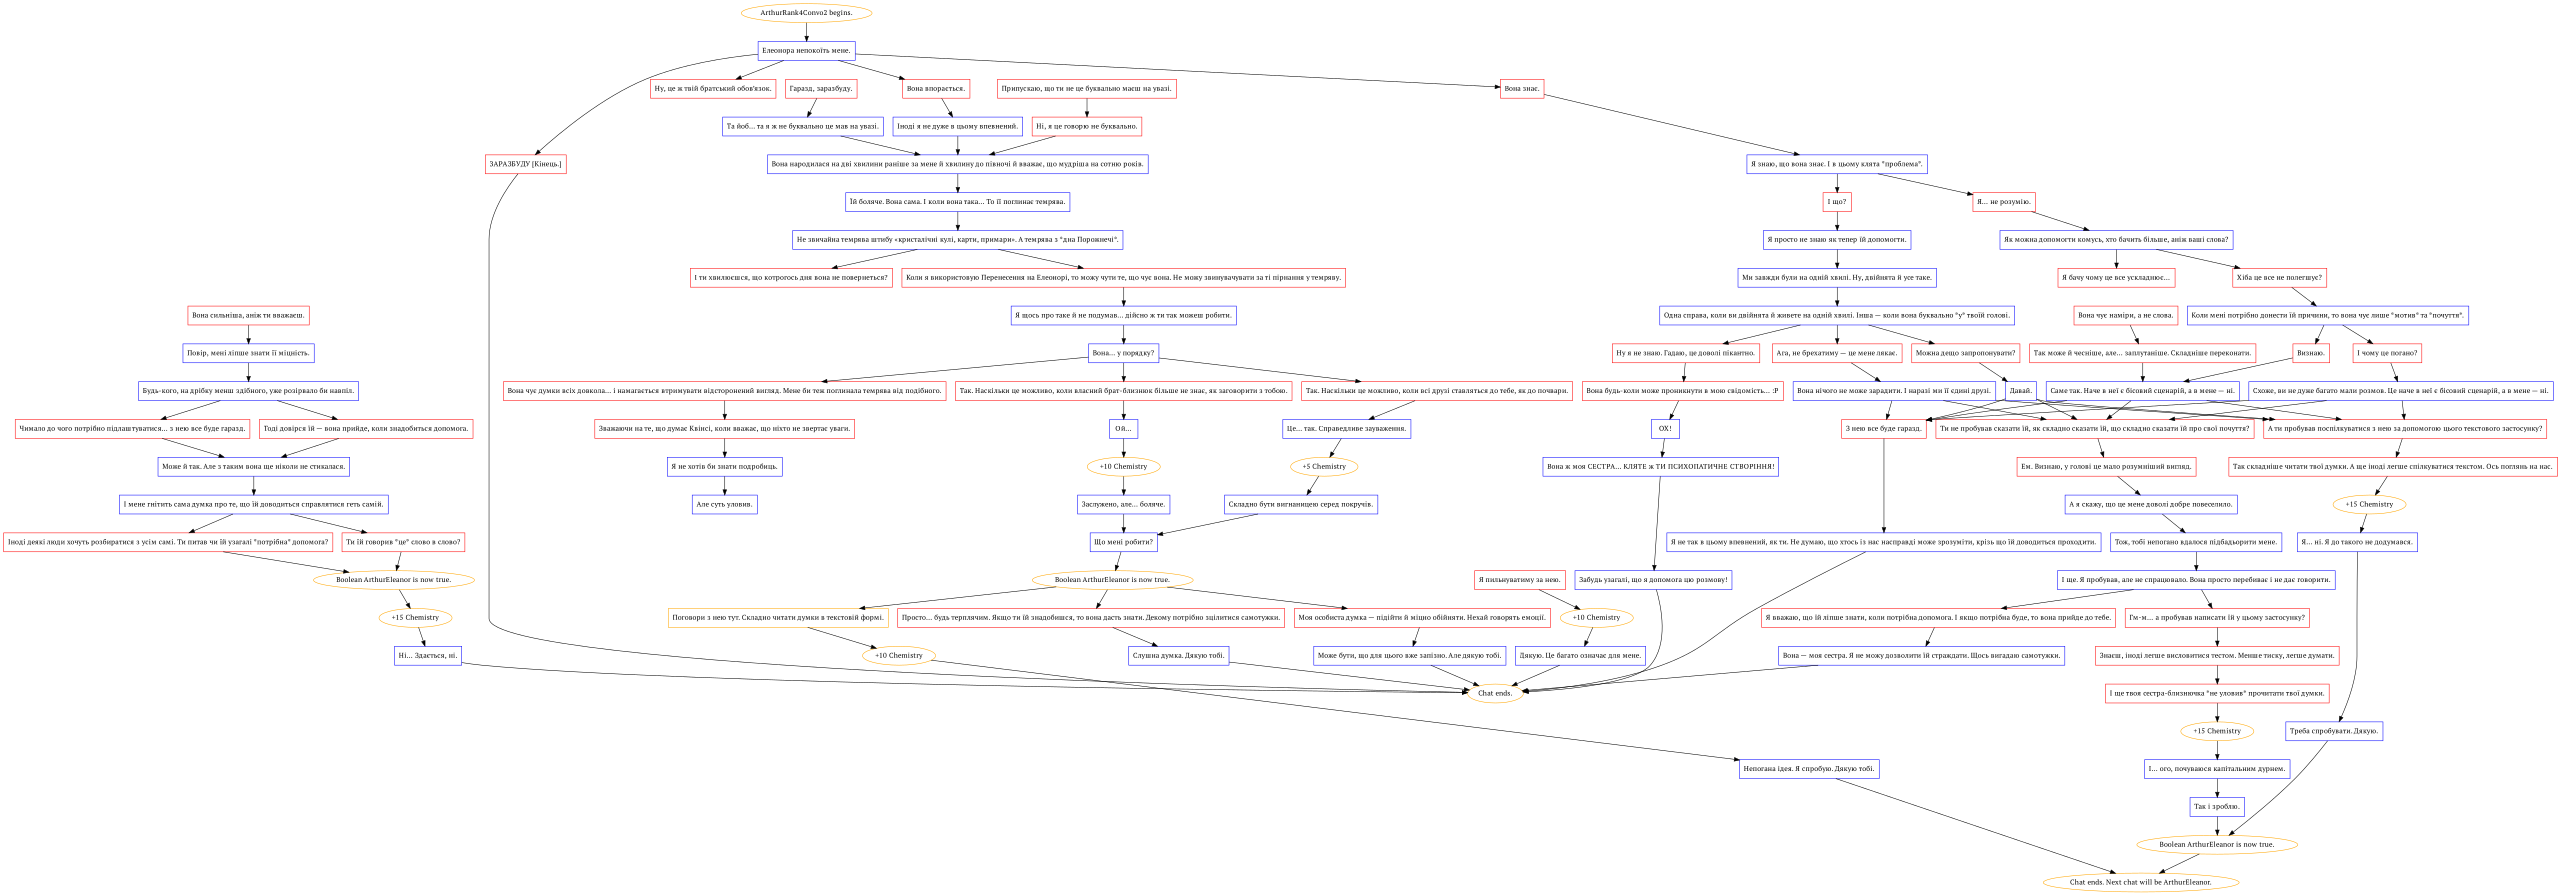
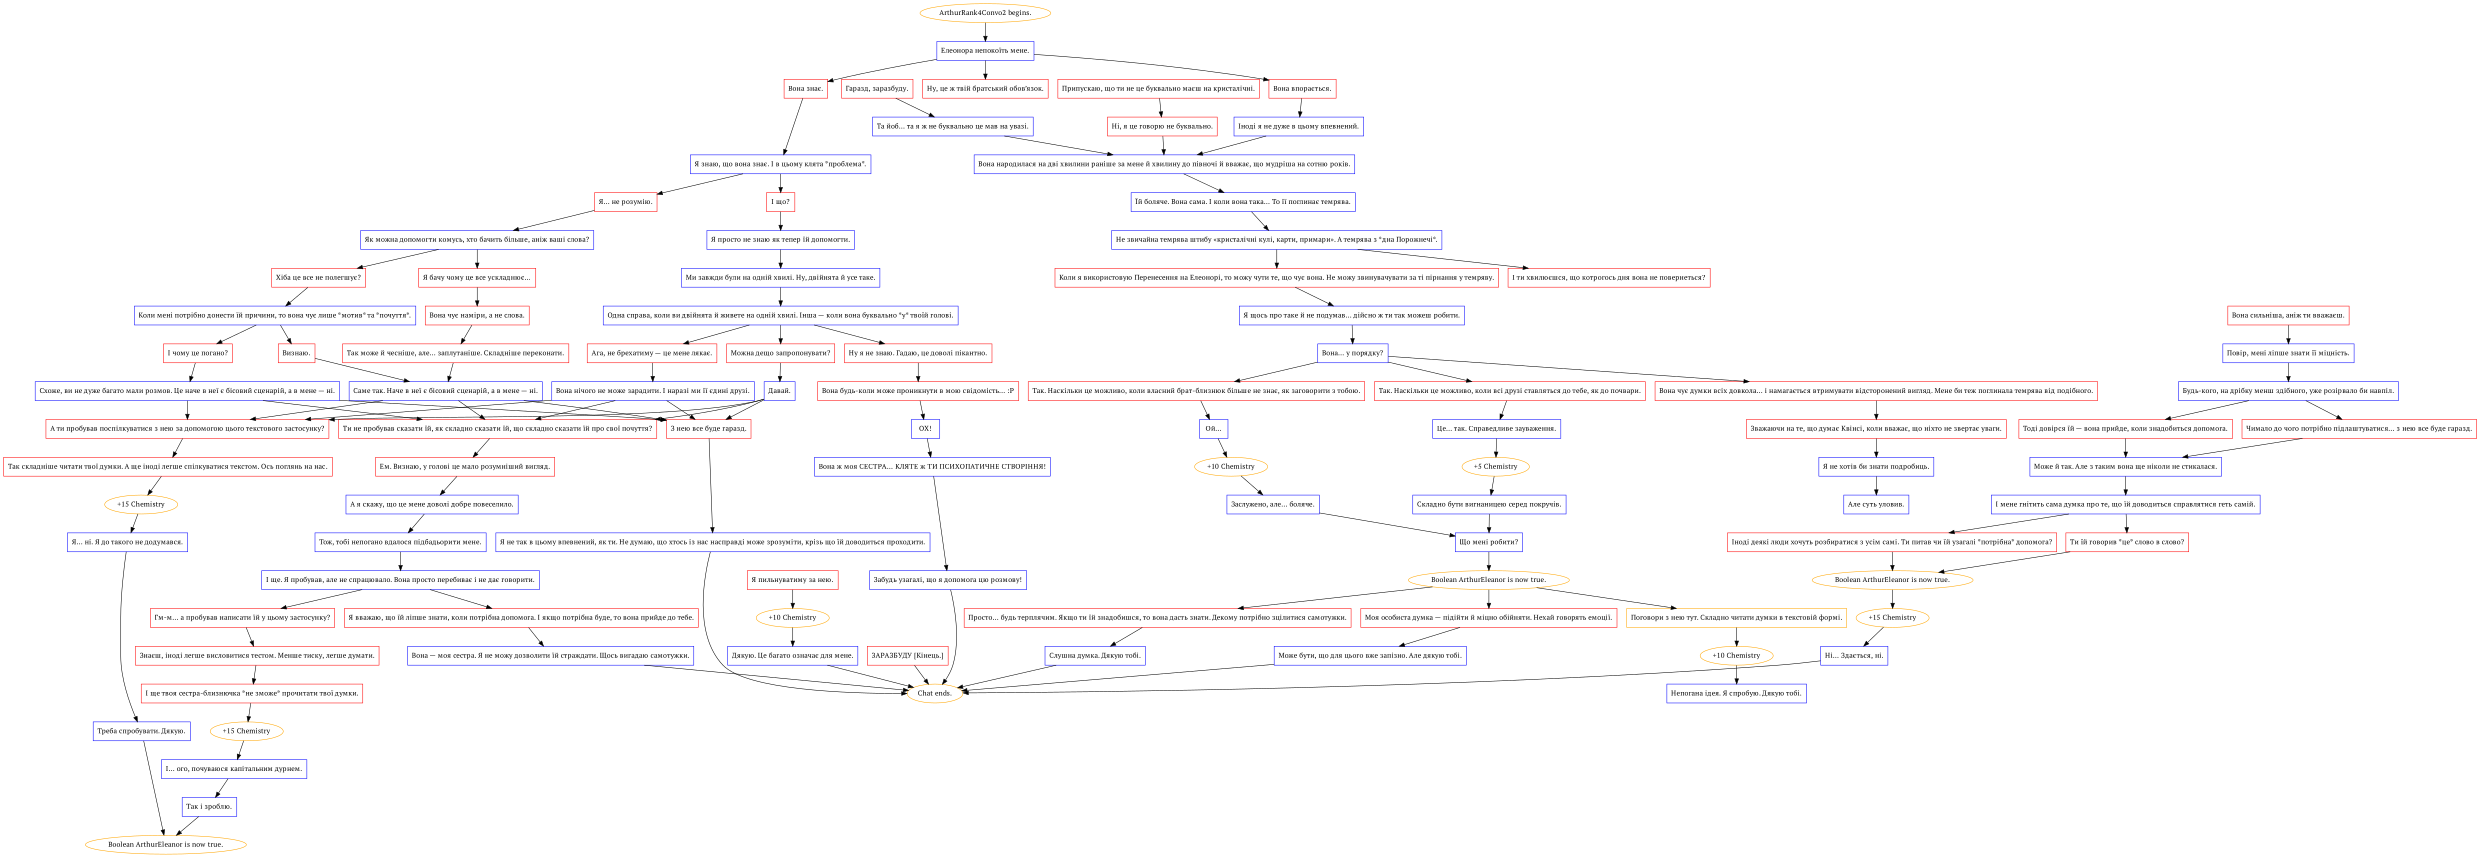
edge "Елеонора непокоїть мене." -> "ЗАРАЗБУДУ [Кінець.]": removed
node "Припускаю, що ти не це буквально маєш на увазі.": label "Припускаю, що ти не це буквально маєш на увазі." -> "Припускаю, що ти не це буквально маєш на кристалічні."
edge "Я бачу чому це все ускладнює…" -> "Вона чує наміри, а не слова.": added
node "І ще твоя сестра-близнючка *не уловив* прочитати твої думки.": label "І ще твоя сестра-близнючка *не уловив* прочитати твої думки." -> "І ще твоя сестра-близнючка *не зможе* прочитати твої думки."
node "Chat ends. Next chat will be ArthurEleanor.": removed
